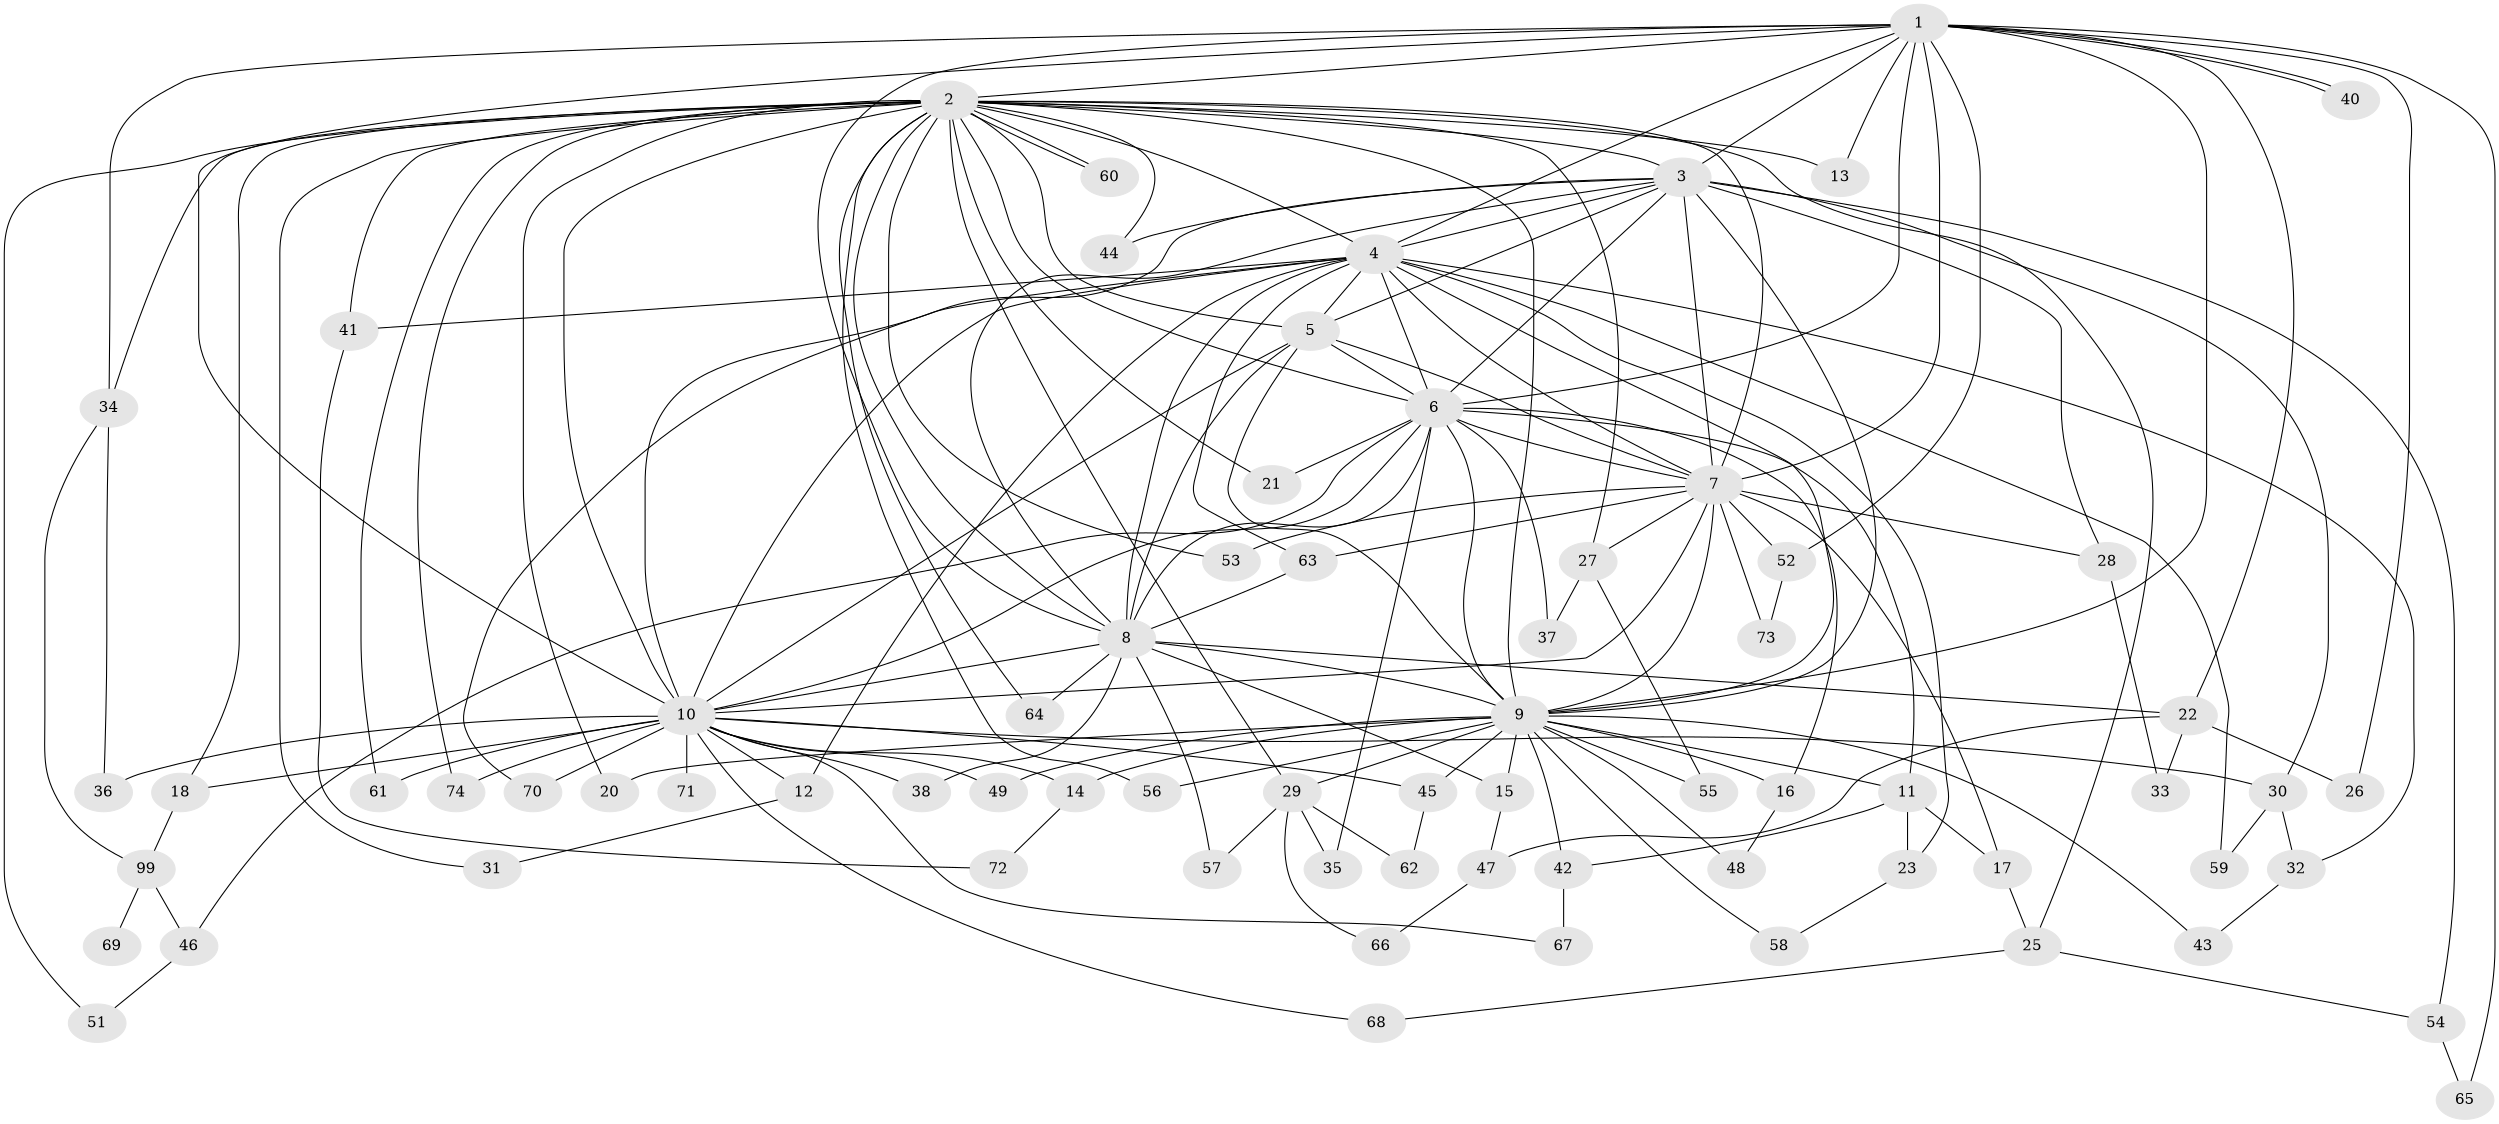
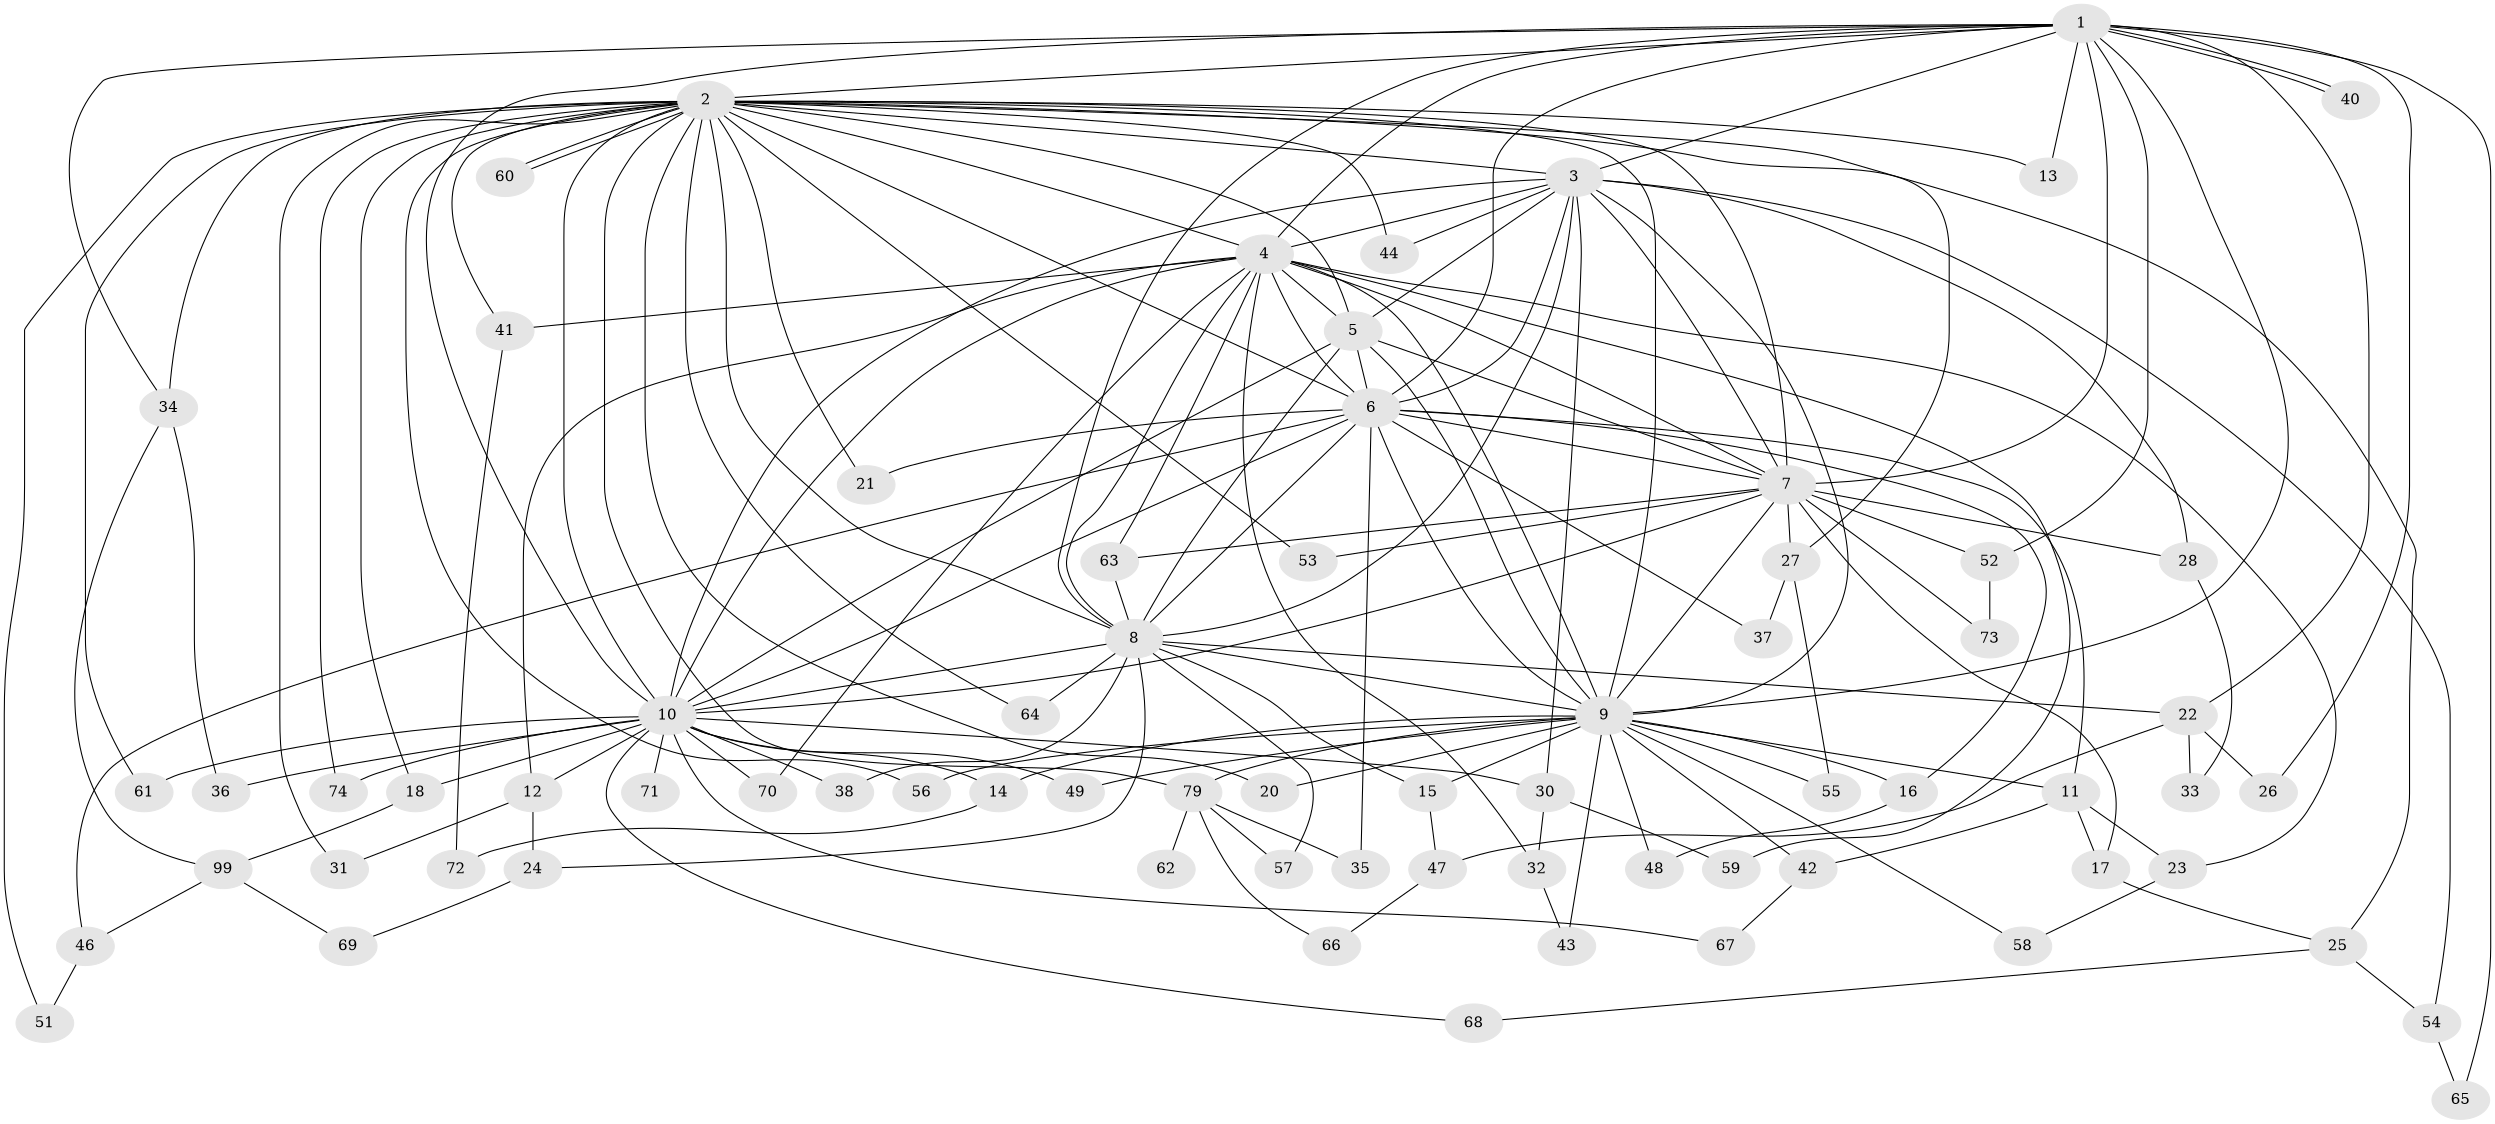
node "29": label "29" -> "79"
node "45": removed
node "24": added
